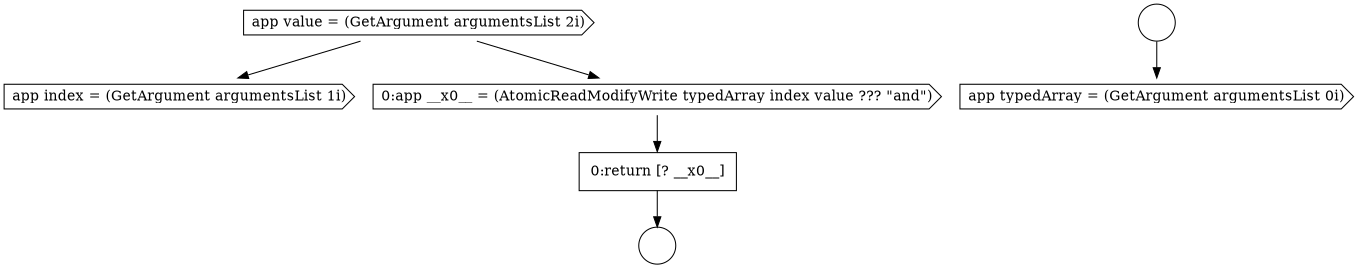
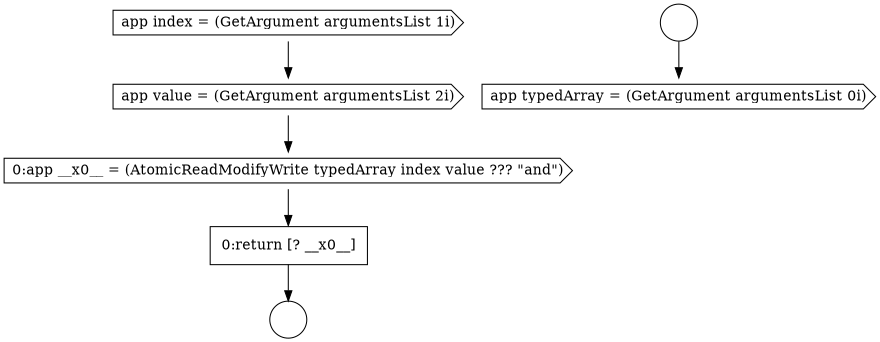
edge "app value = (GetArgument argumentsList 2i)" -> "app index = (GetArgument argumentsList 1i)": reversed
